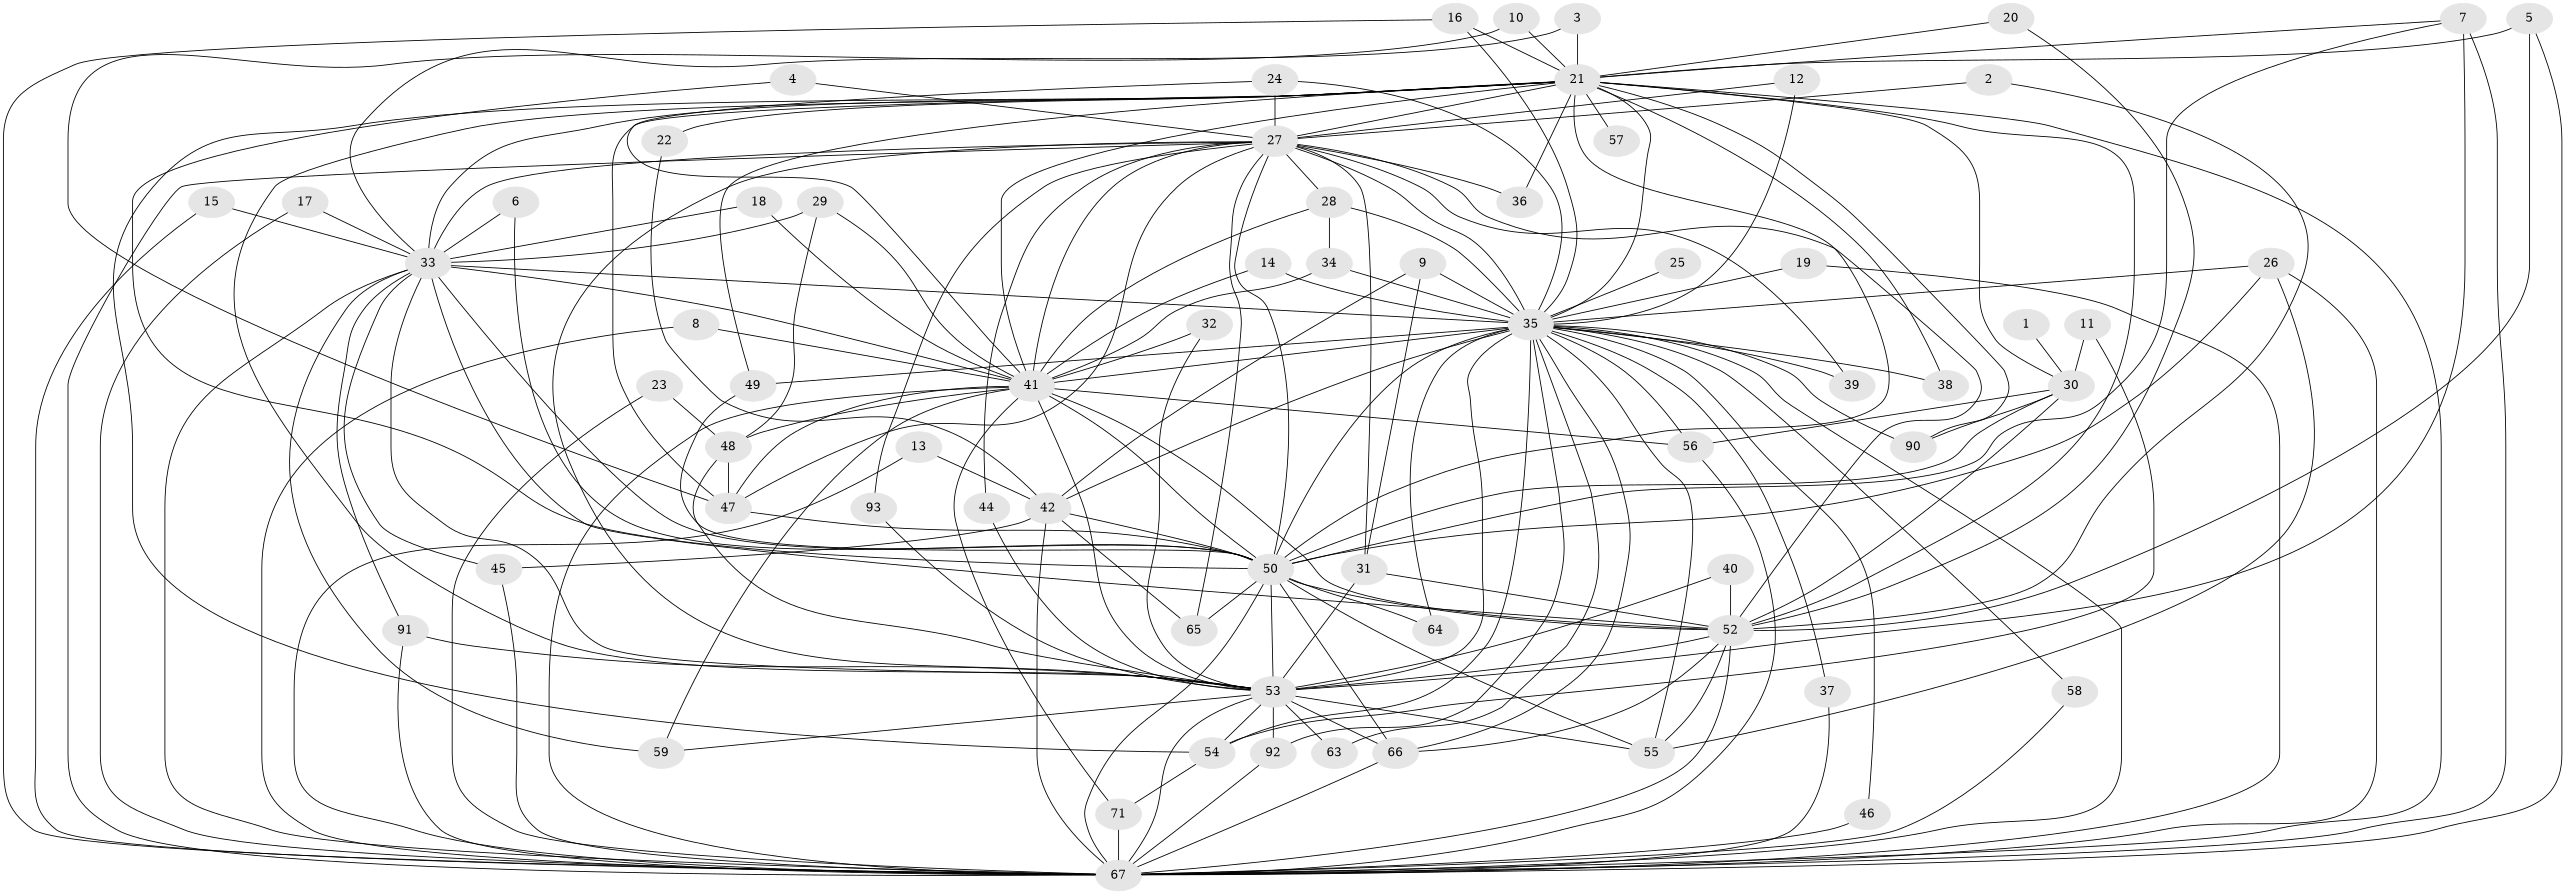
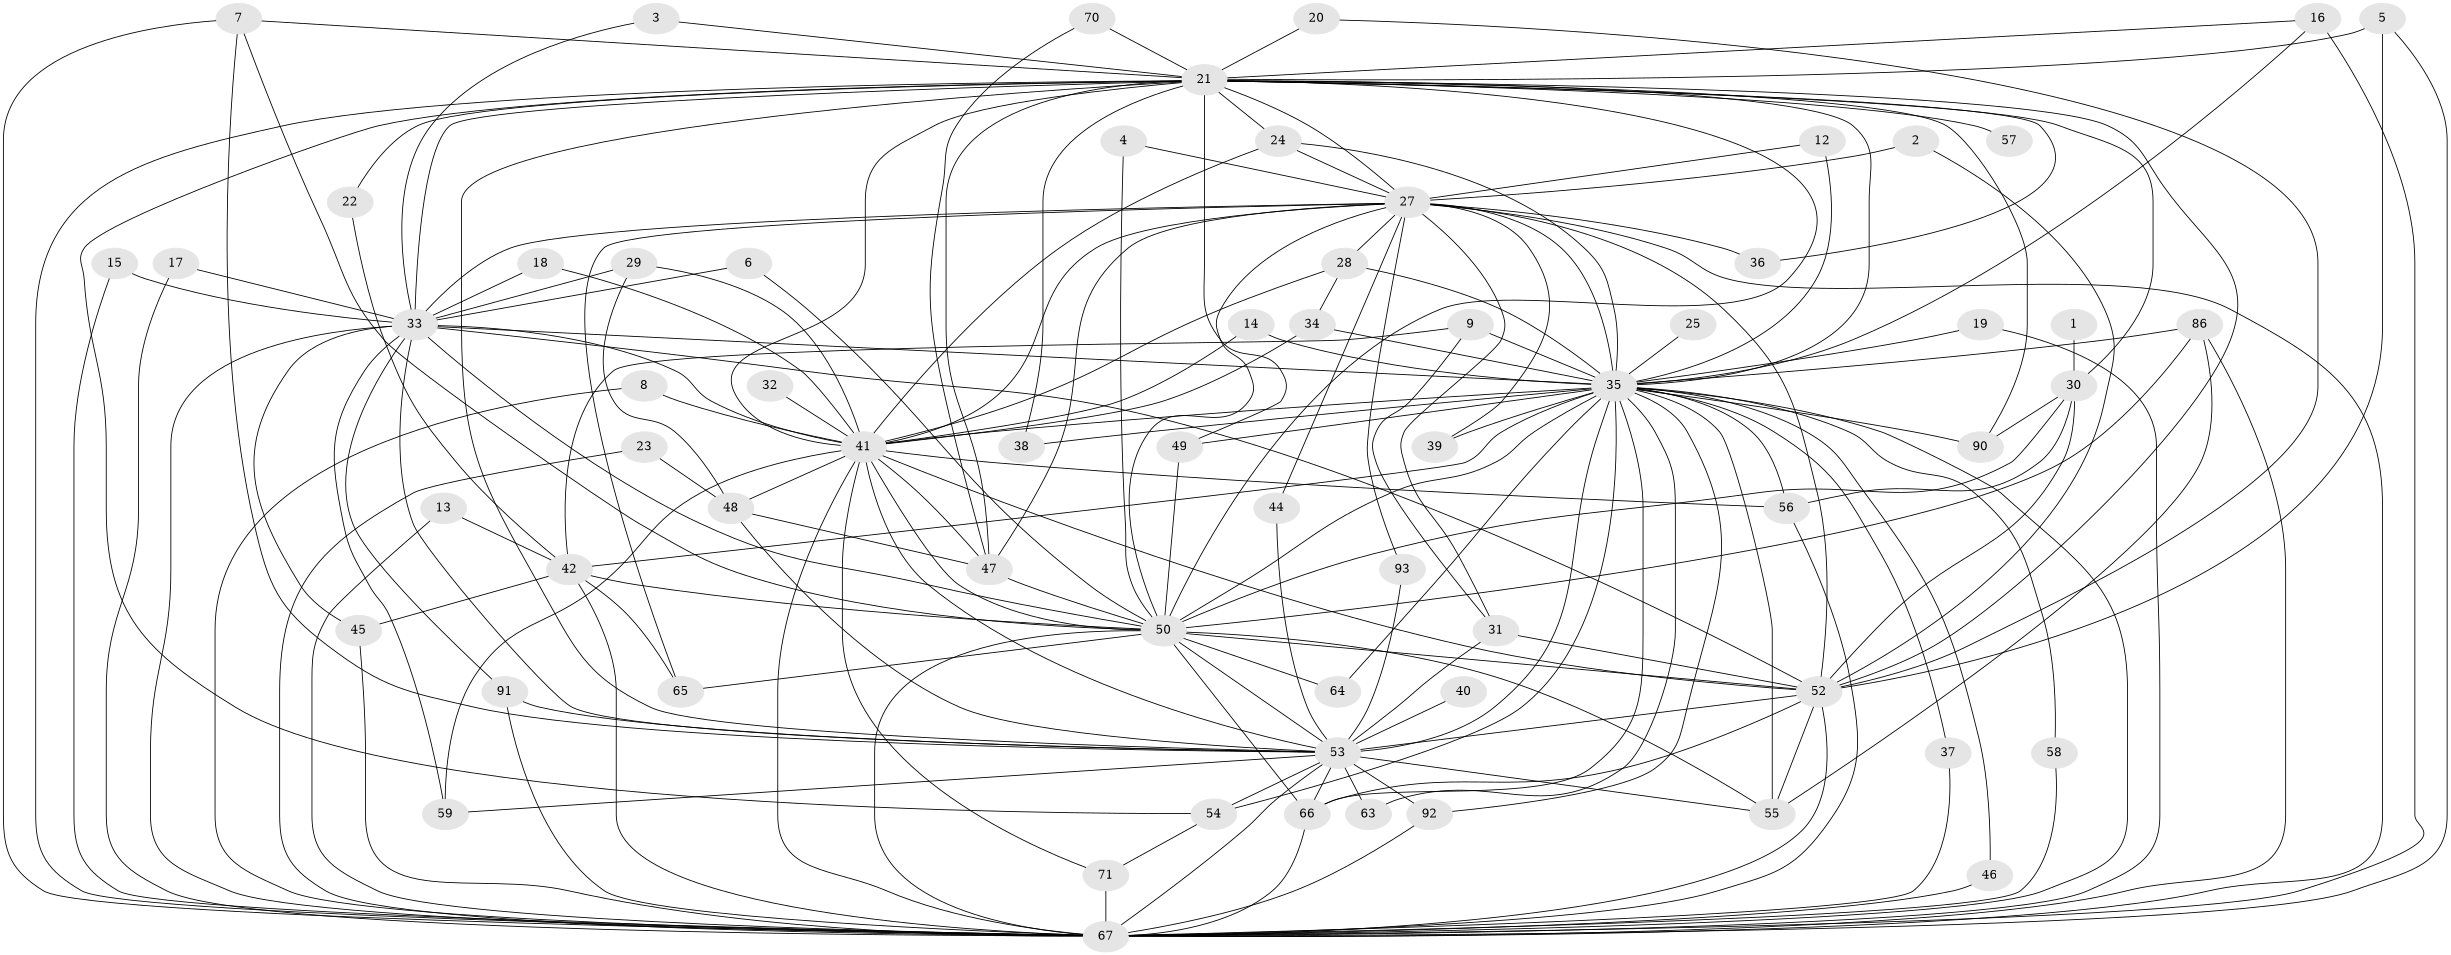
node "10": label "10" -> "70"
edge "21" -- "24": added
node "26": label "26" -> "86"
node "11": removed
edge "27" -- "53": removed
edge "32" -- "53": removed
edge "40" -- "52": removed
